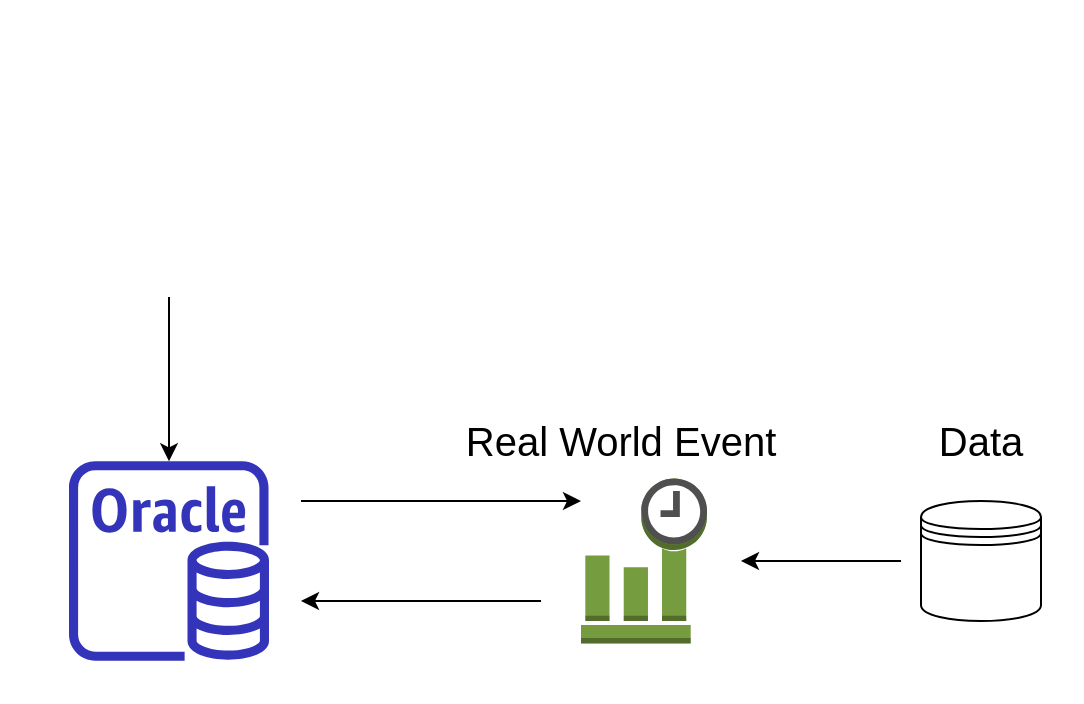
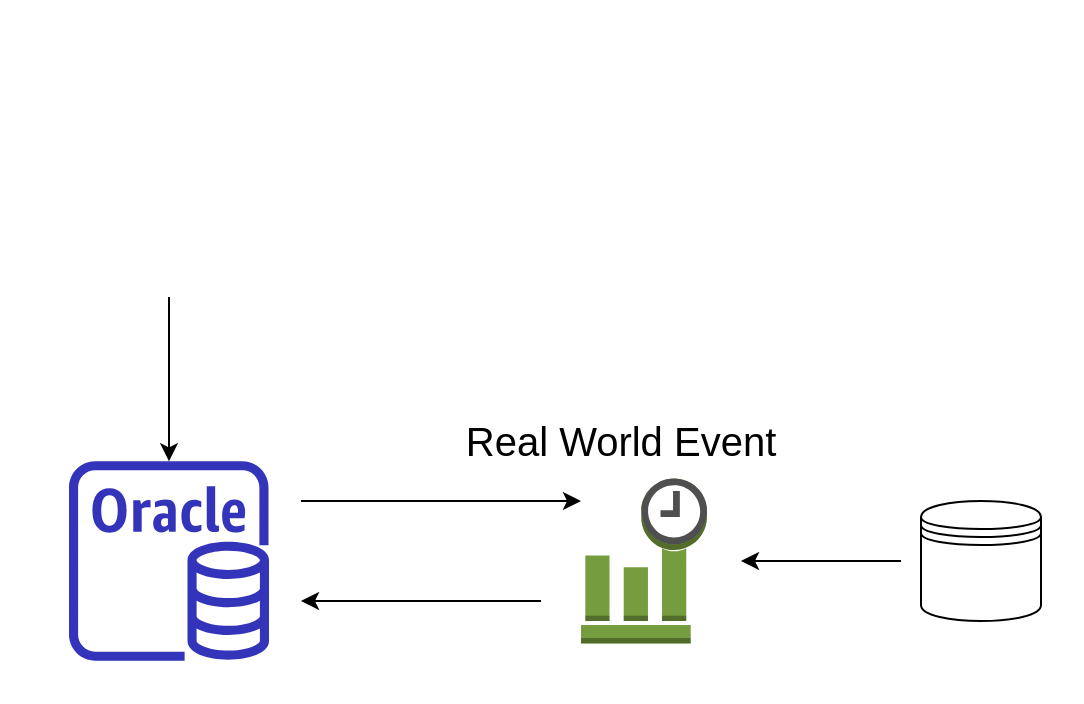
node "Data": removed
